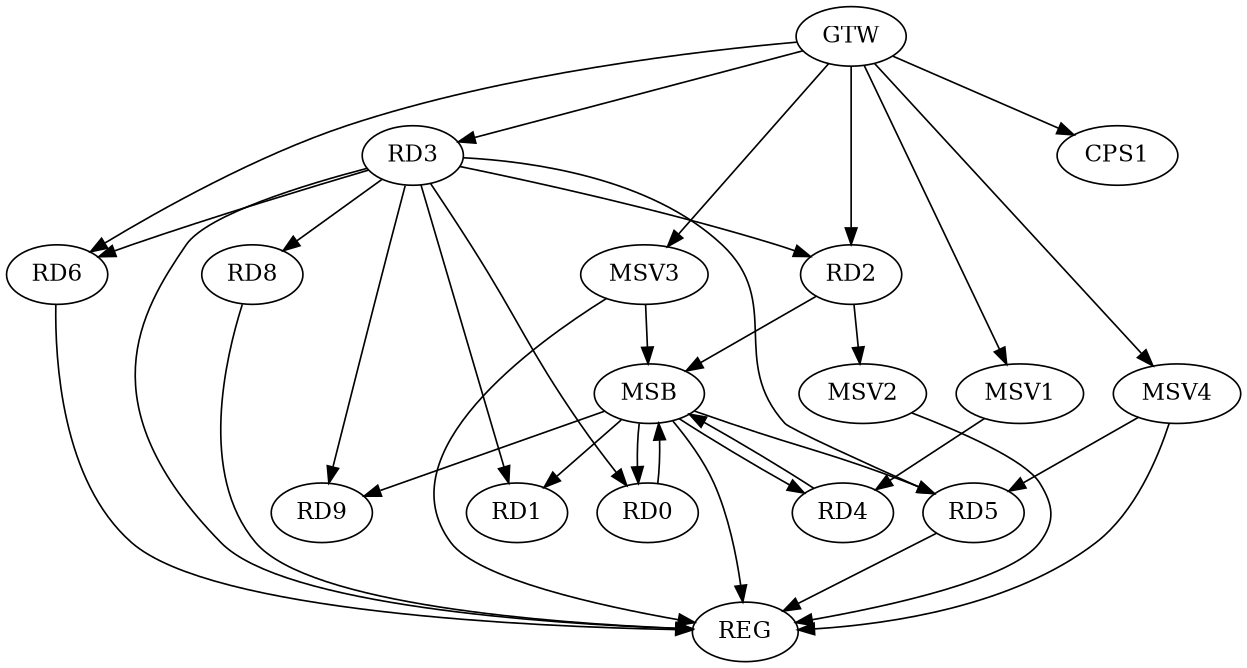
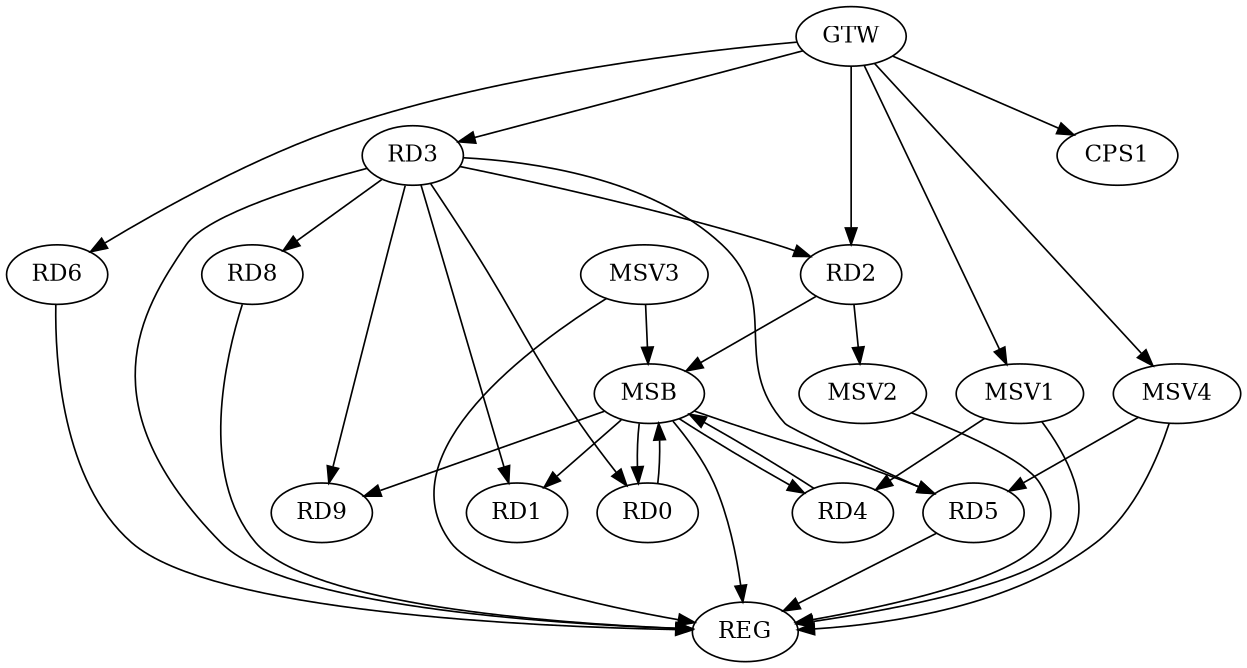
edge "GTW" -> "MSV3": removed
edge "RD3" -> "RD6": removed
edge "MSV1" -> "REG": added
